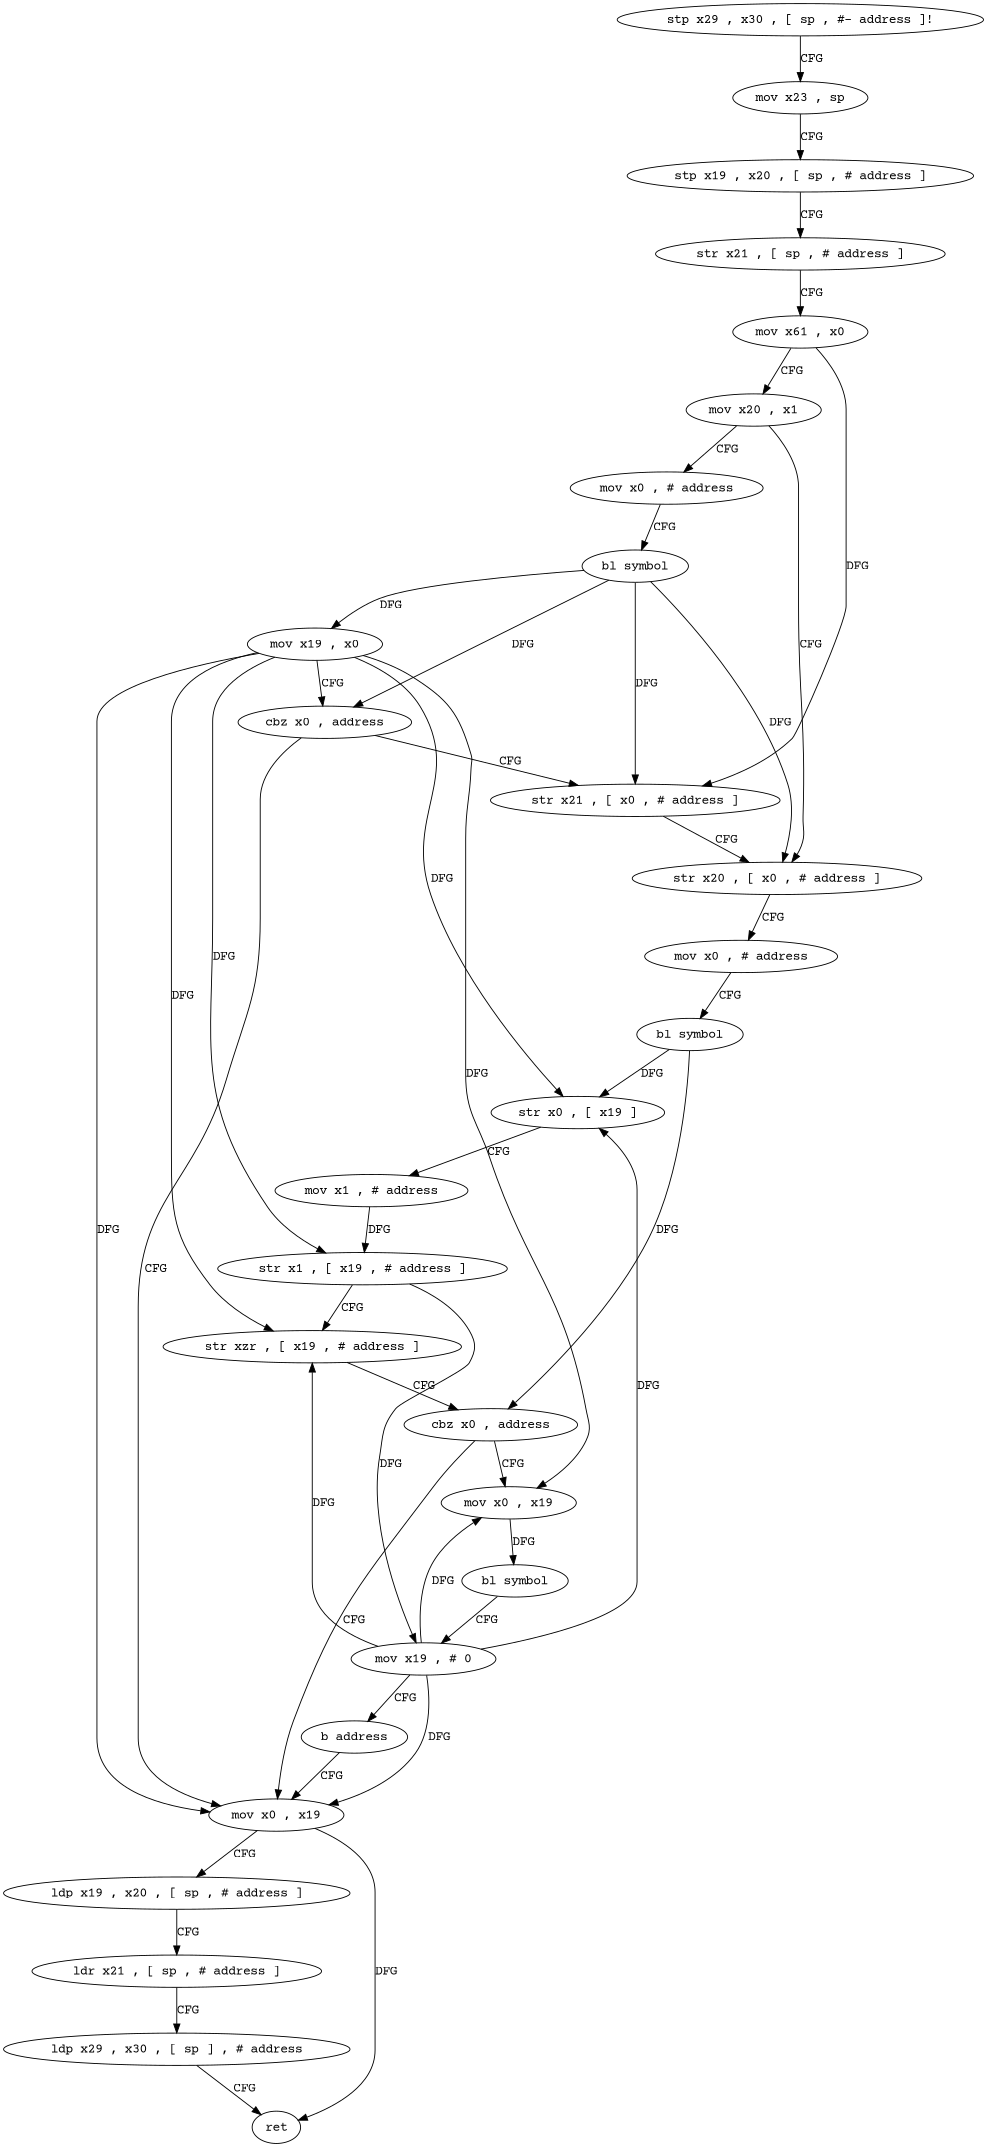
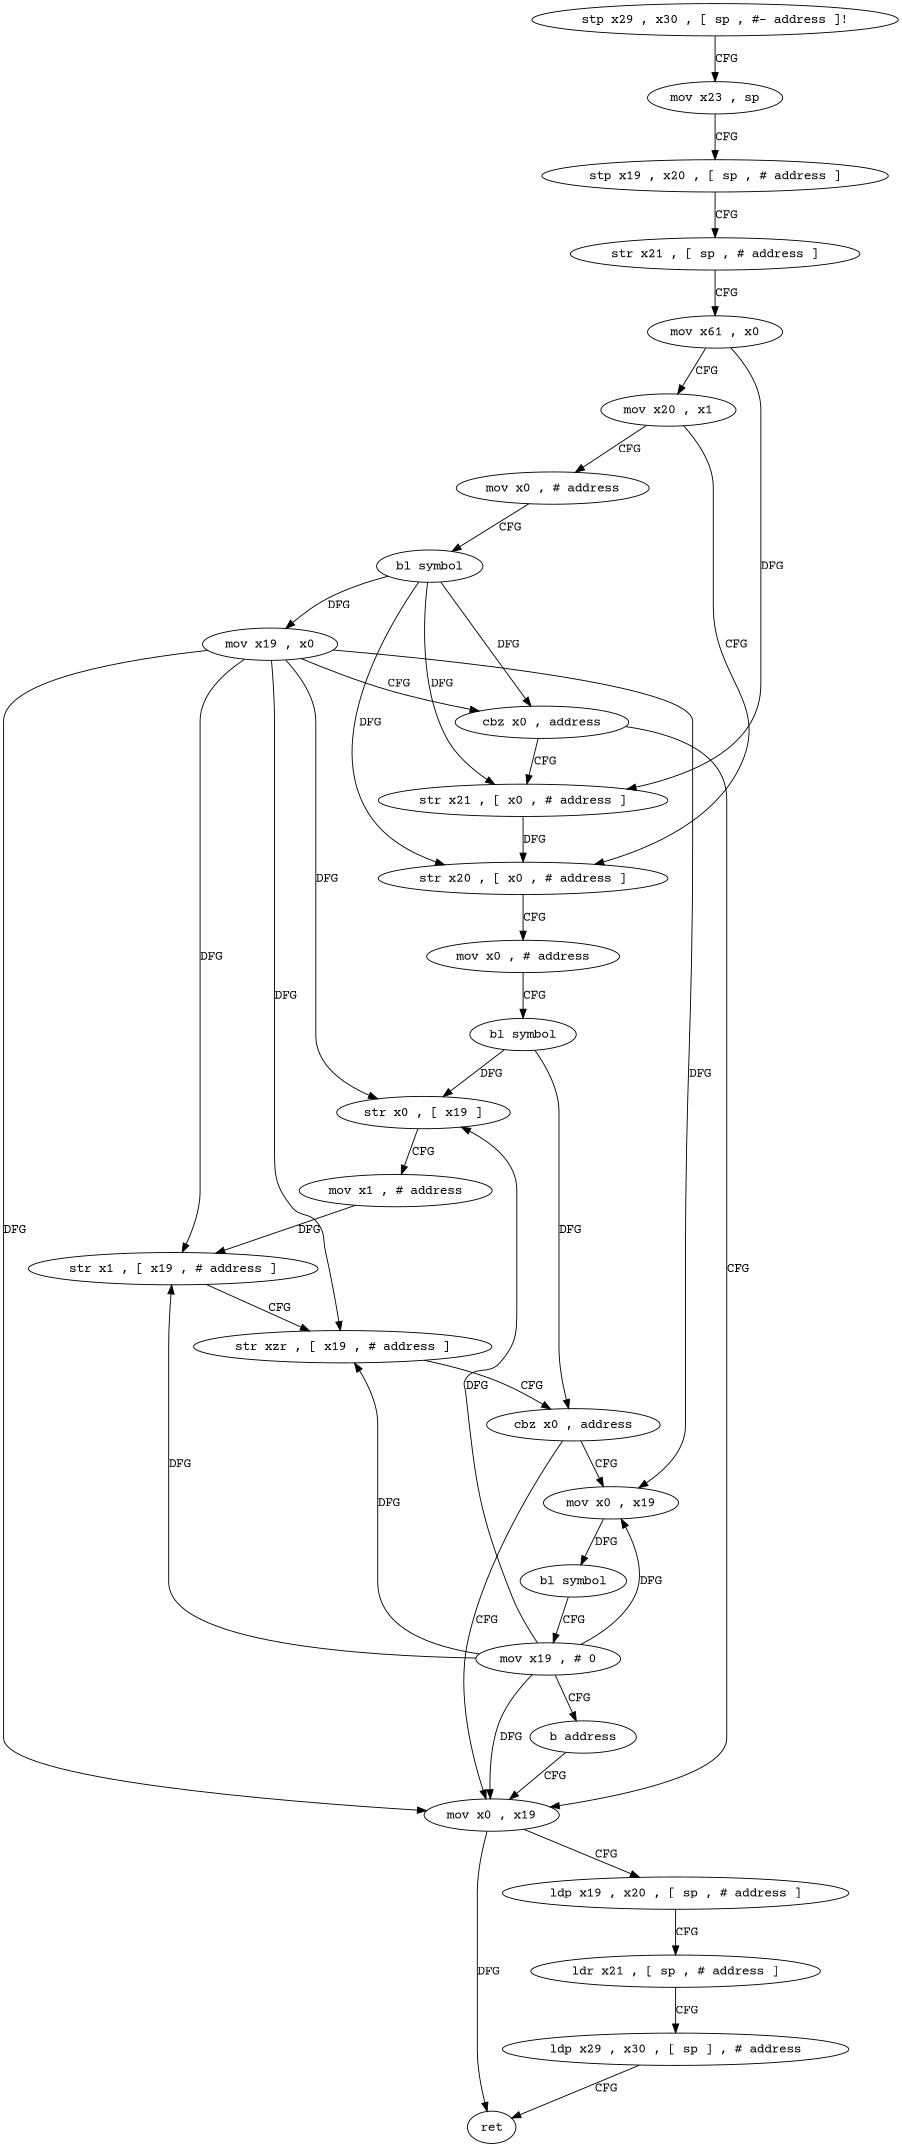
edge "str x21 , [ x0 , # address ]" -> "str x20 , [ x0 , # address ]": label "CFG" -> "DFG"
edge "str x1 , [ x19 , # address ]" -> "mov x19 , # 0": reversed
